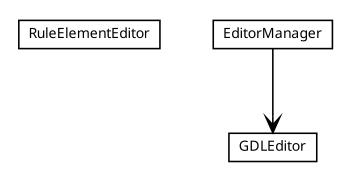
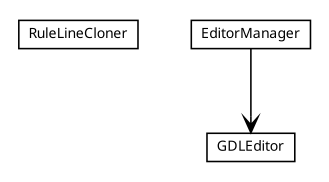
node "RuleLineCloner": added
node "RuleElementEditor": removed
